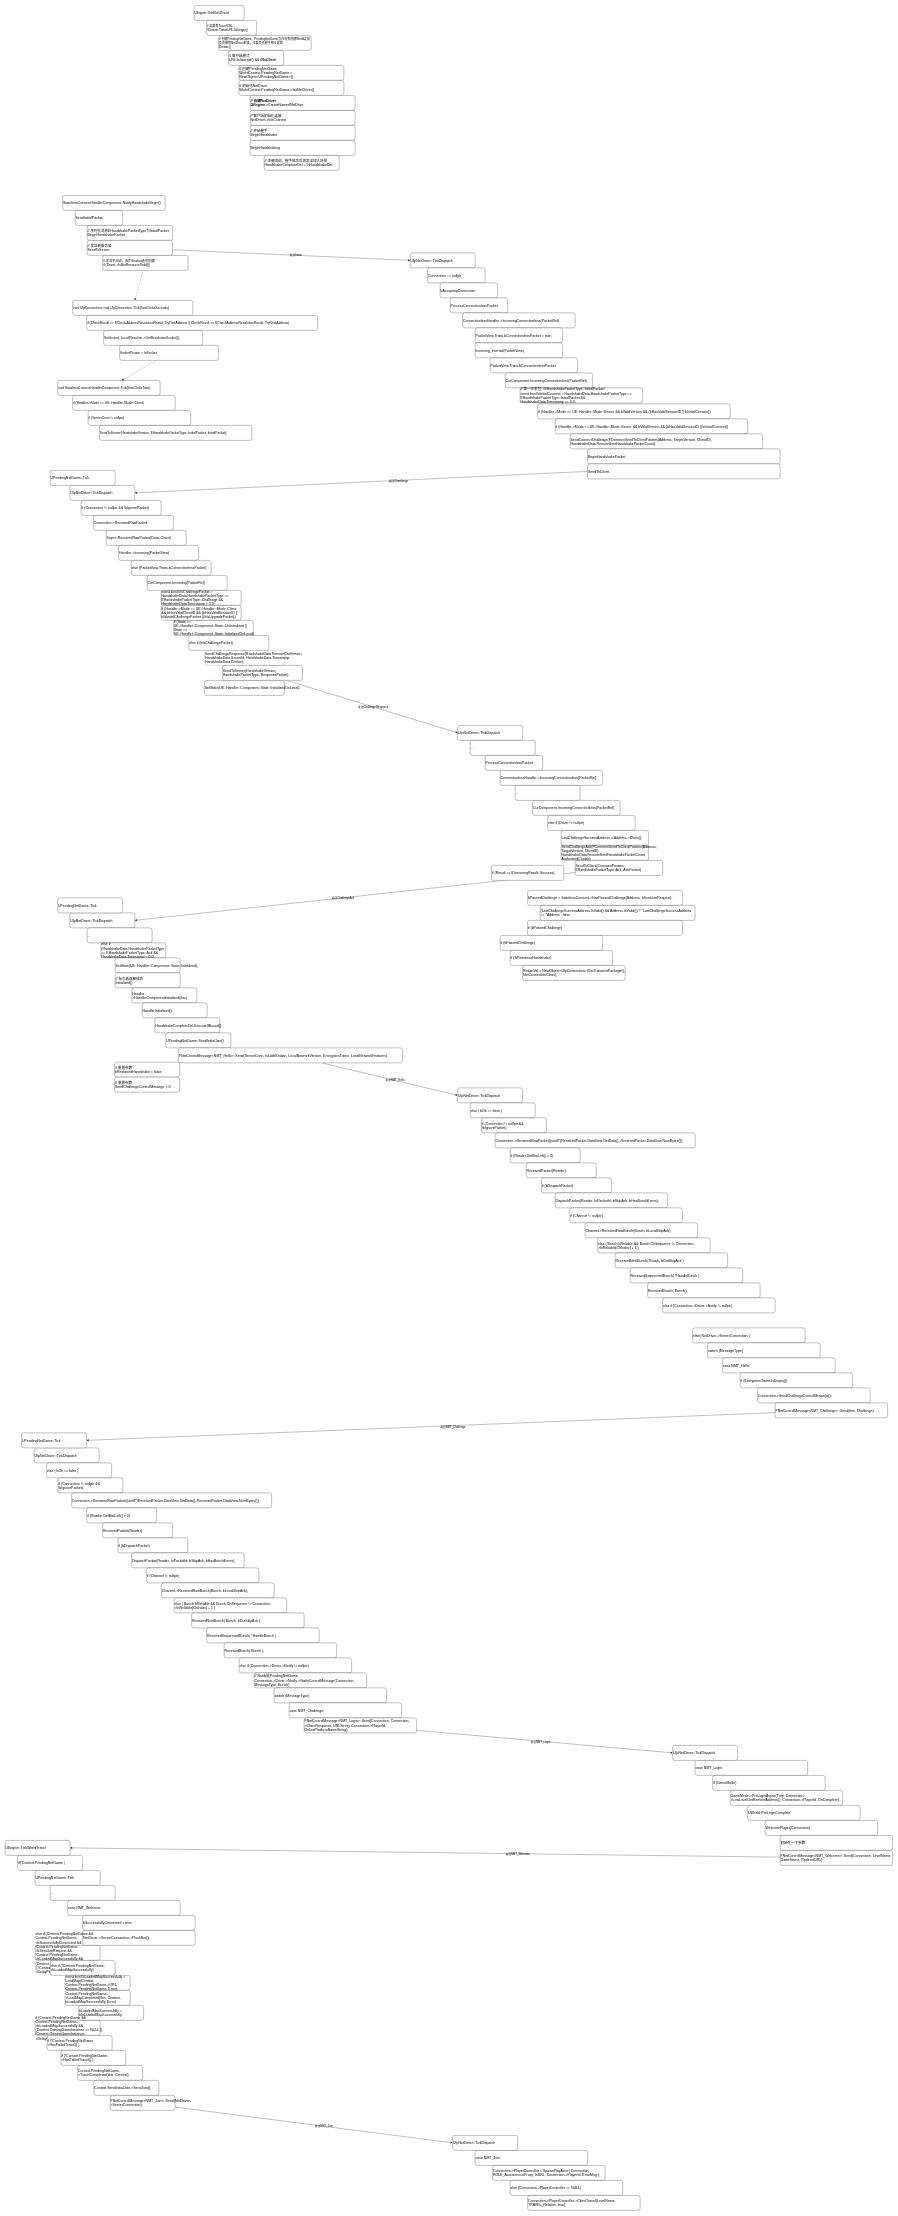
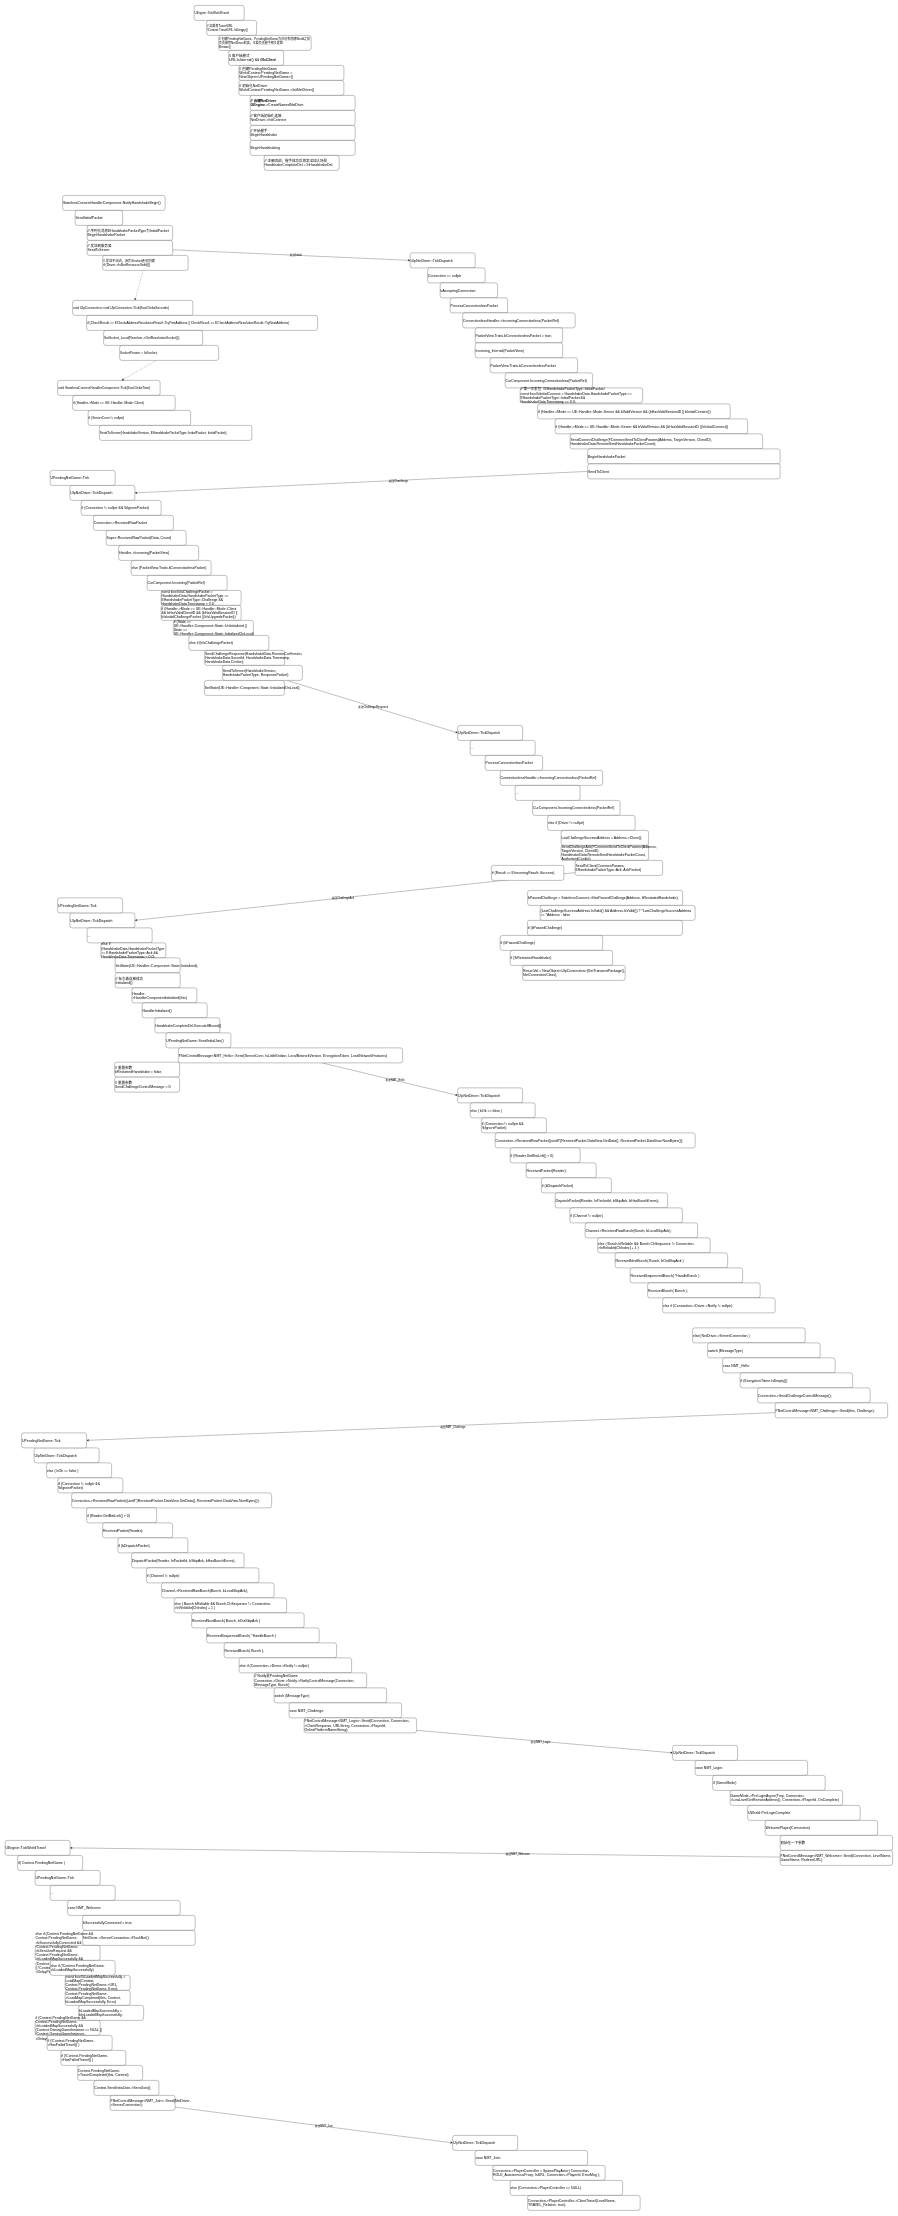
node "SendChallengeResponse(HandshakeData.RemoteCurVersion, HandshakeData.SecretId, HandshakeData.Timestamp, HandshakeData.Cookie);": style dashed -> solid
node "bPassedChallenge = StatelessConnect->HasPassedChallenge(Address, bSentJoinRequest);": label "bPassedChallenge = StatelessConnect->HasPassedChallenge(Address, bSentJoinRequest);" -> "bPassedChallenge = StatelessConnect->HasPassedChallenge(Address, bRestartedHandshake);"
